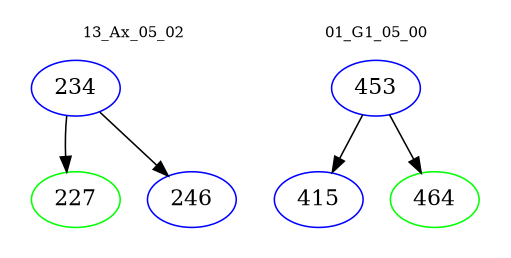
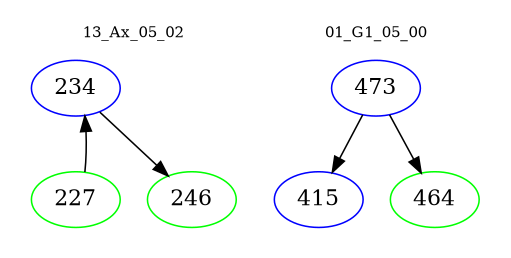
node "453": label "453" -> "473"
edge "234" -> "227": reversed
node "246": color blue -> green
